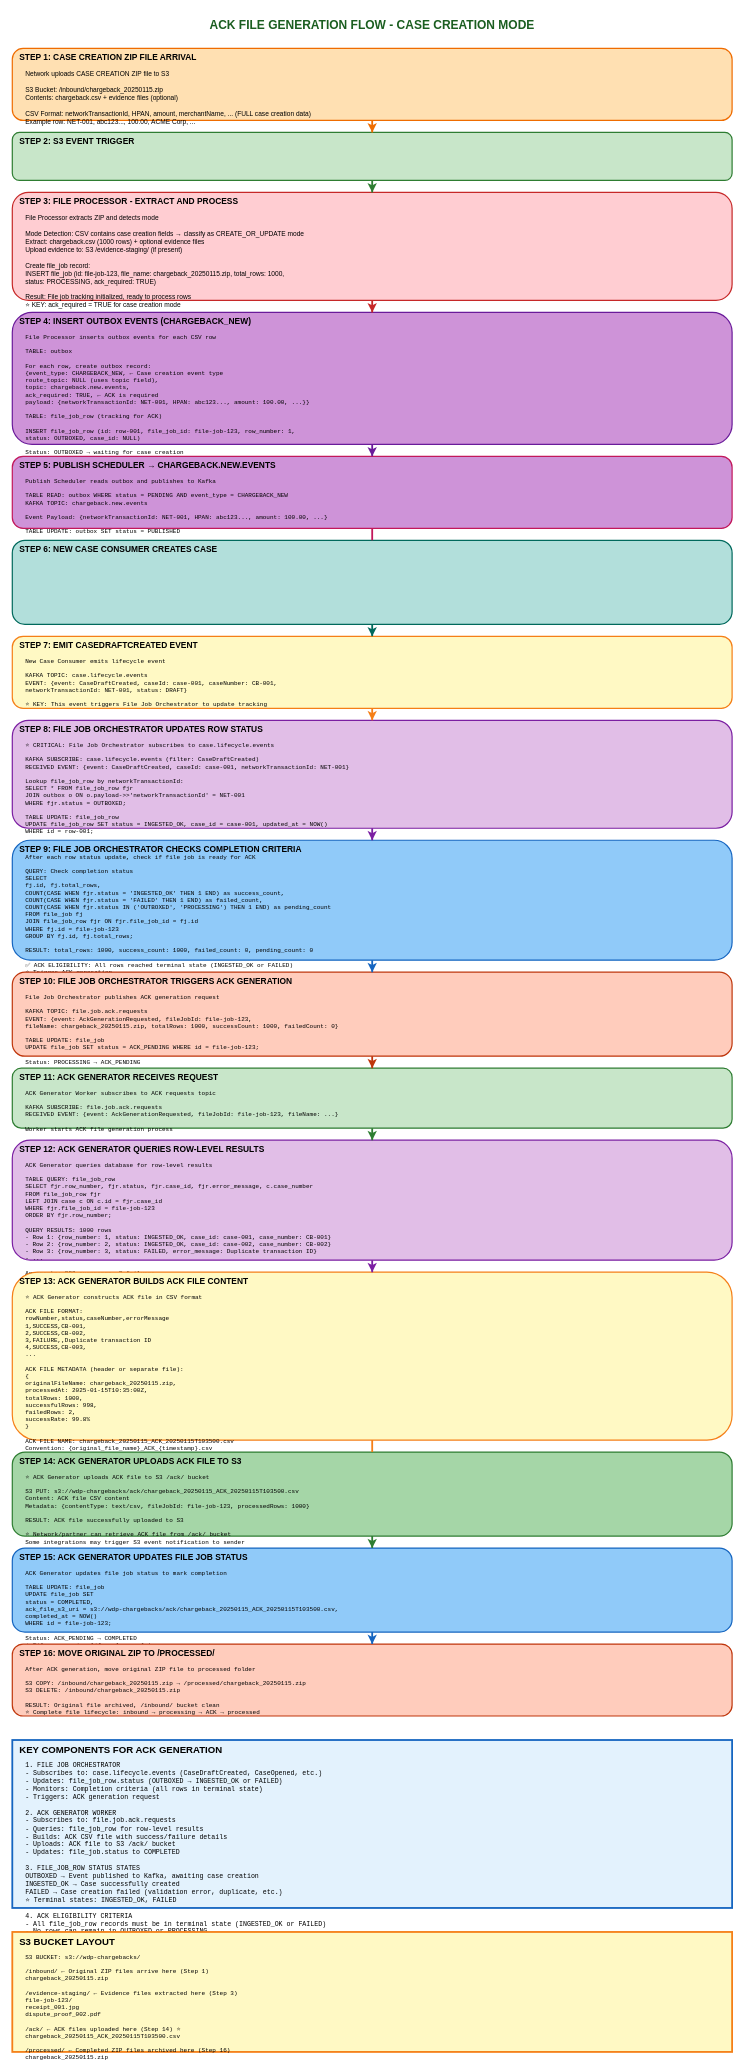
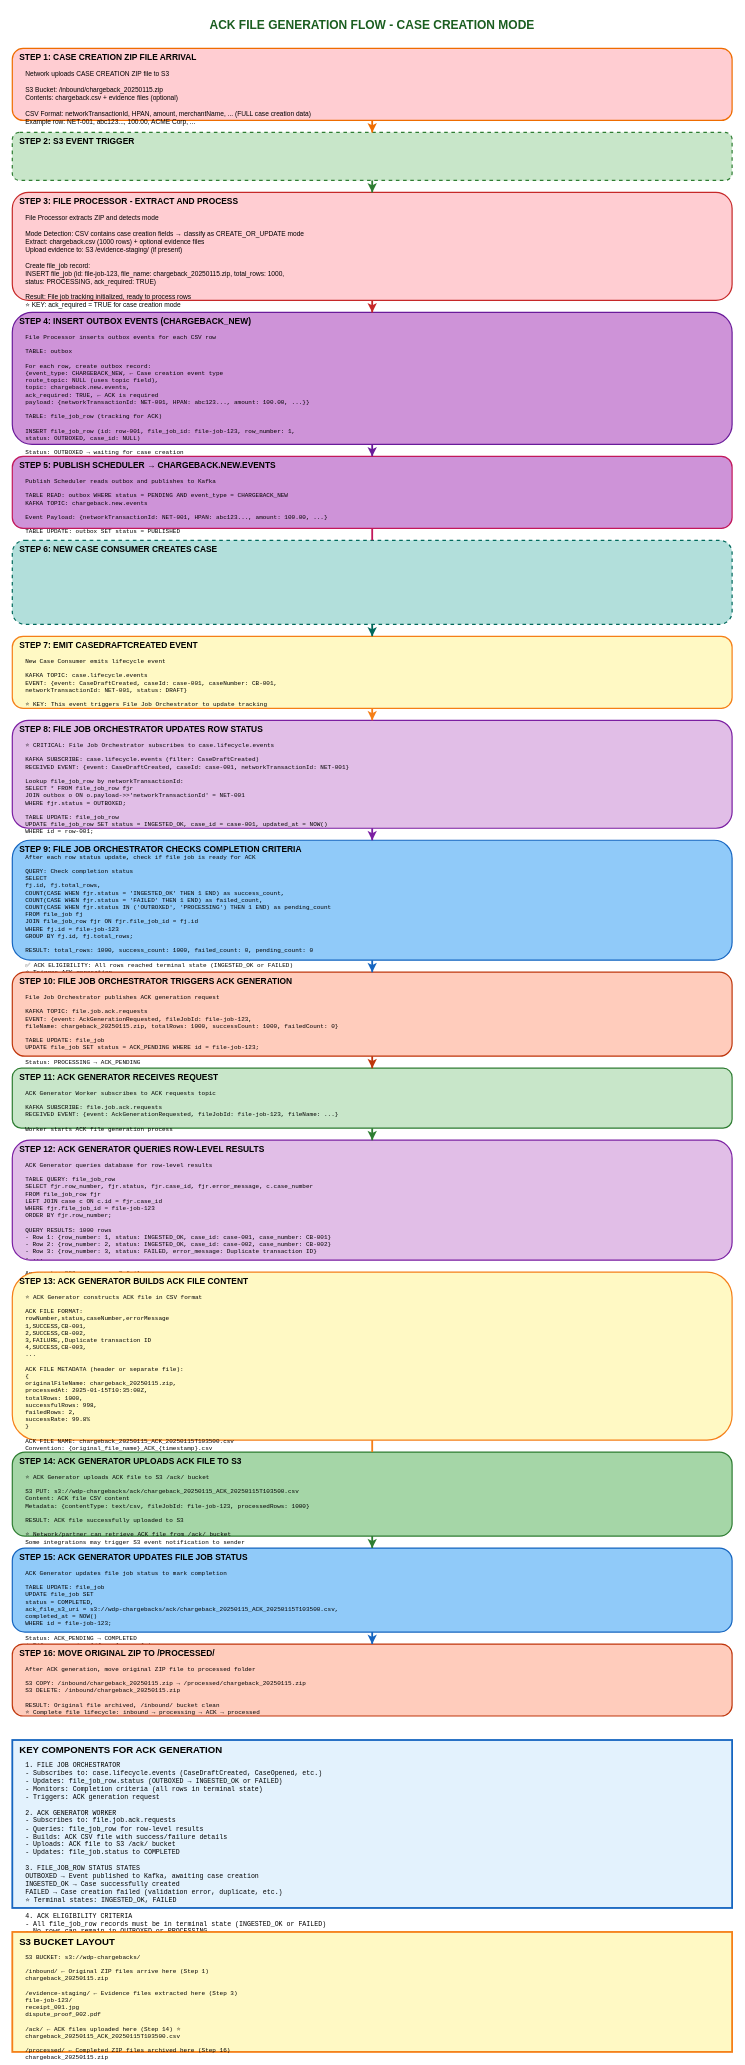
node "STEP 1: CASE CREATION ZIP FILE ARRIVAL": fillcolor #ffe0b2 -> #ffcdd2
node "STEP 2: S3 EVENT TRIGGER": style solid -> dashed
node "STEP 6: NEW CASE CONSUMER CREATES CASE": style solid -> dashed
edge "STEP 12: ACK GENERATOR QUERIES ROW-LEVEL RESULTS" -> "STEP 13: ACK GENERATOR BUILDS ACK FILE CONTENT": removed
